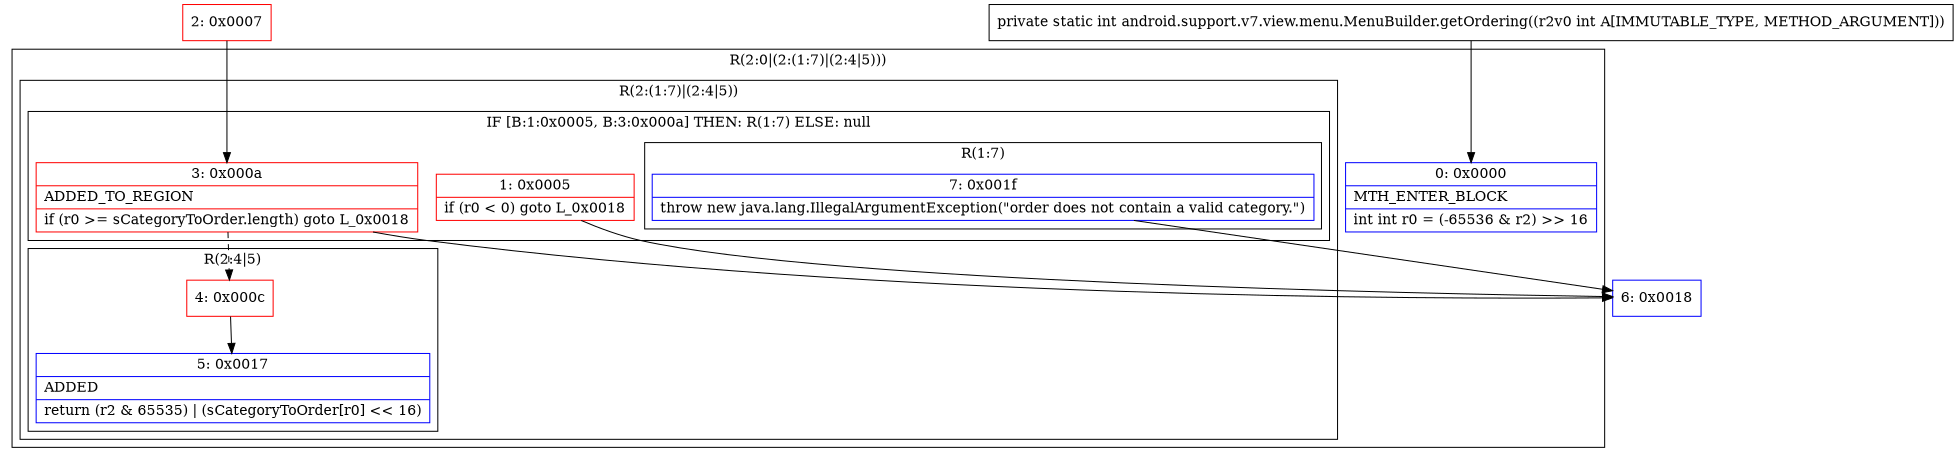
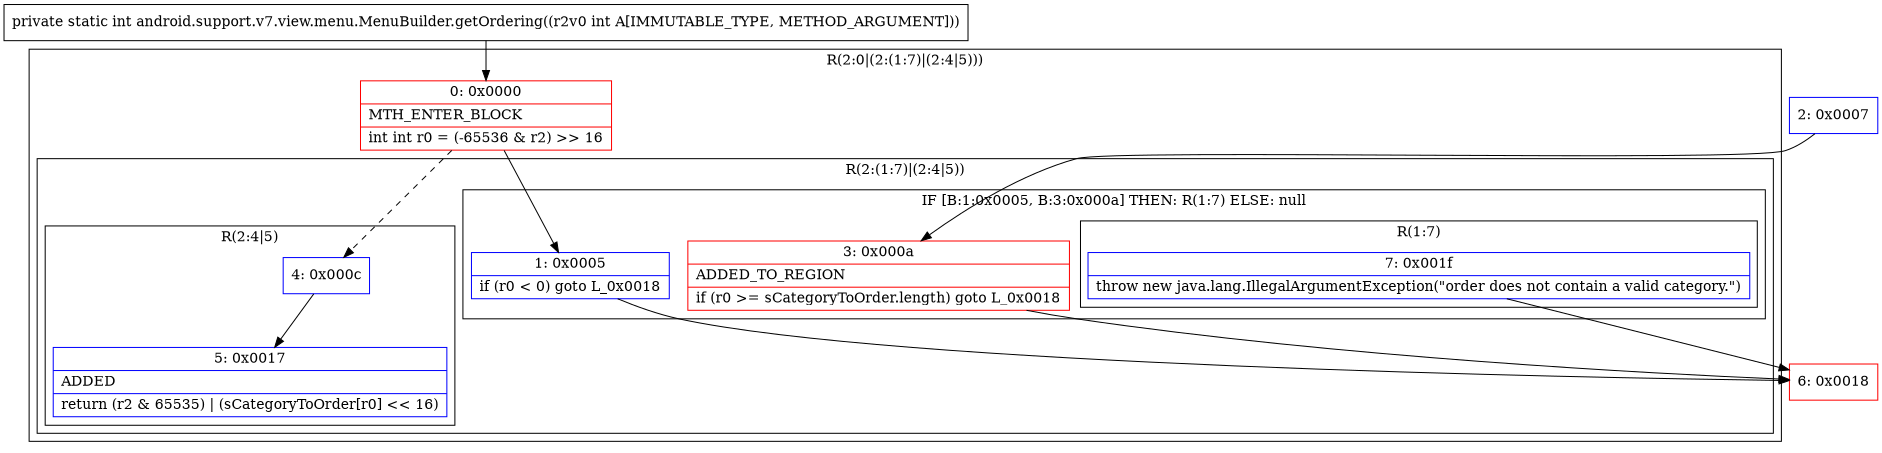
node "2: 0x0007": color red -> blue
edge "0: 0x0000" -> "1: 0x0005": added
node "1: 0x0005": color red -> blue
node "0: 0x0000": color blue -> red
edge "3: 0x000a" -> "4: 0x000c": now "0: 0x0000" -> "4: 0x000c"
node "4: 0x000c": color red -> blue
node "6: 0x0018": color blue -> red
